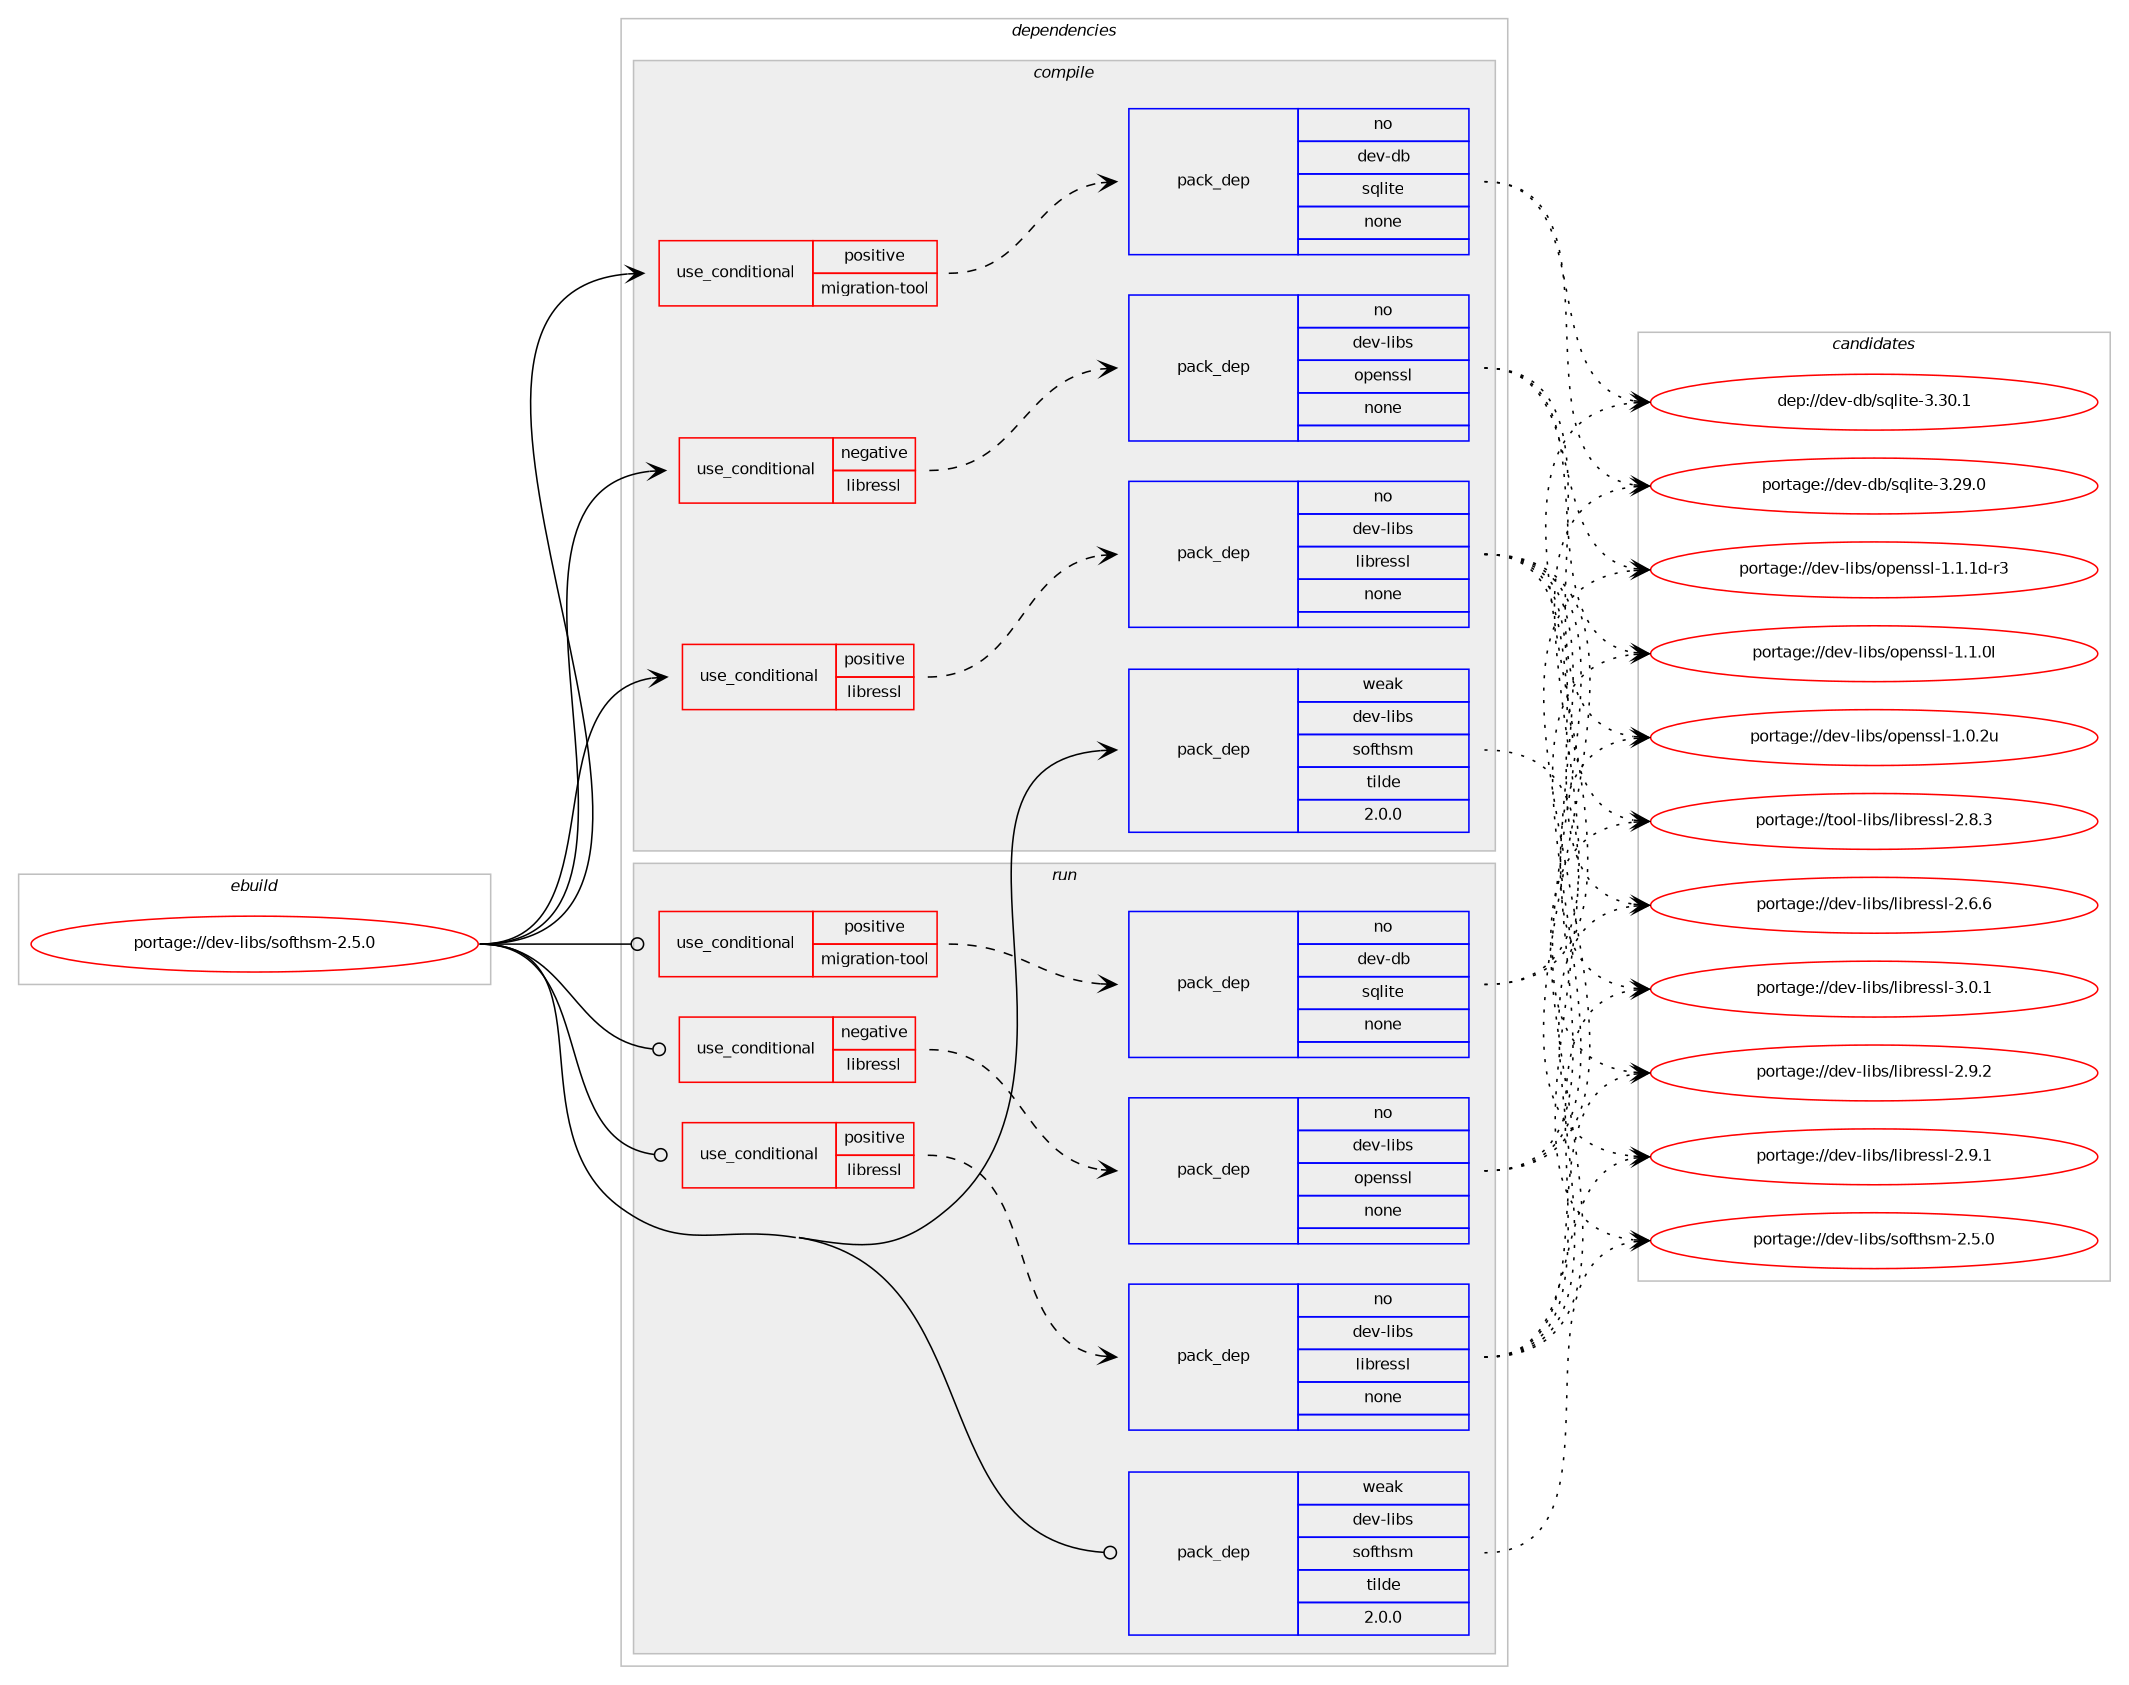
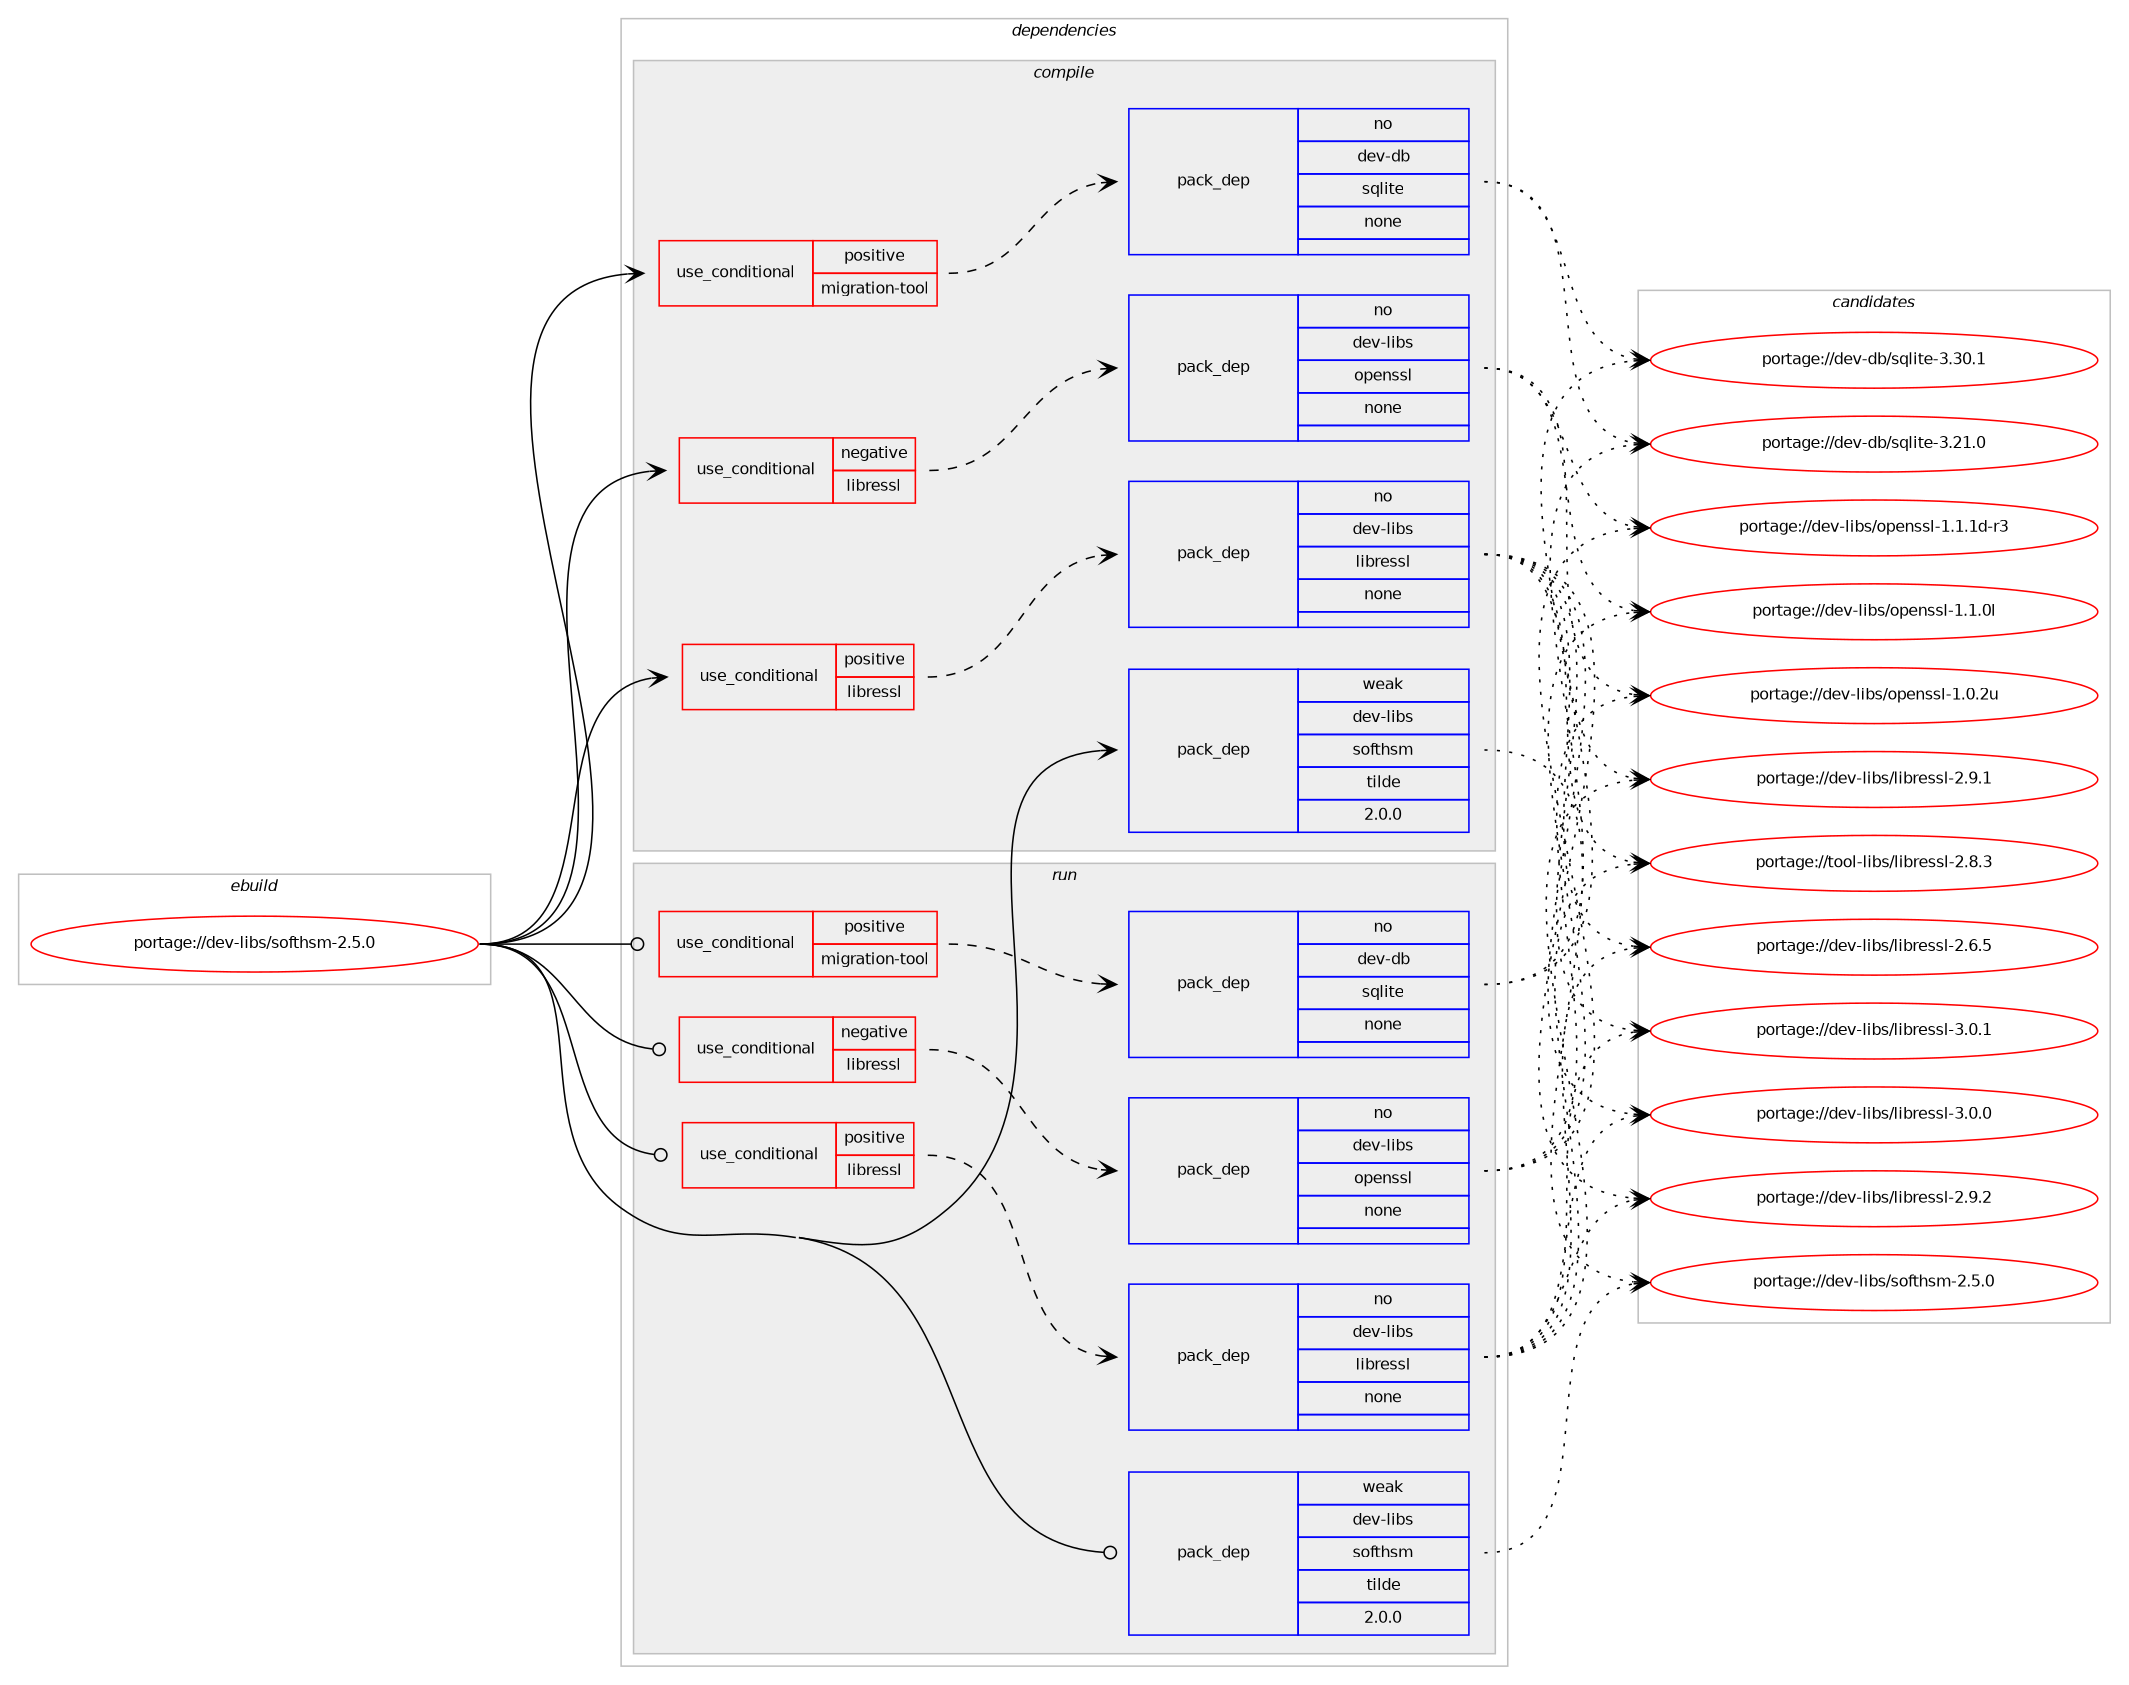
node "dep://dev-db/sqlite-3.30.1": label "dep://dev-db/sqlite-3.30.1" -> "portage://dev-db/sqlite-3.30.1"
node "portage://dev-db/sqlite-3.29.0": label "portage://dev-db/sqlite-3.29.0" -> "portage://dev-db/sqlite-3.21.0"
node "portage://dev-libs/libressl-2.6.6": label "portage://dev-libs/libressl-2.6.6" -> "portage://dev-libs/libressl-2.6.5"
node "portage://dev-libs/libressl-3.0.0": added
